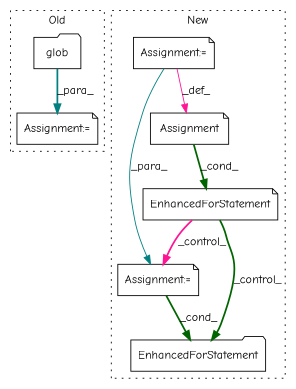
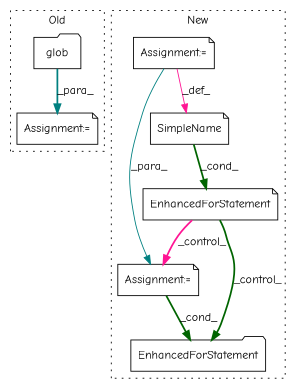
node "Assignment": label "Assignment" -> "SimpleName"
